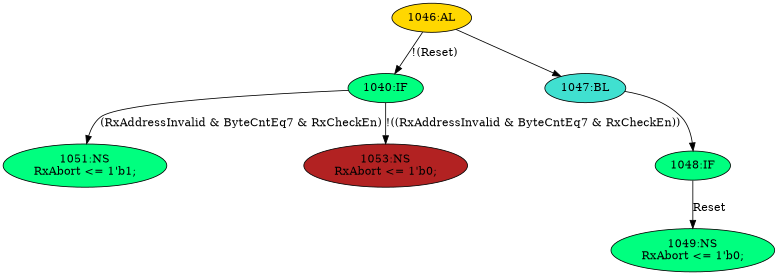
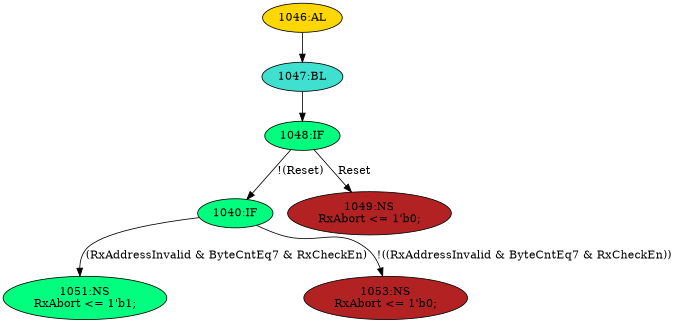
edge "1046:AL" -> "1040:IF": now "1048:IF" -> "1040:IF"
node "1049:NS RxAbort <= 1'b0;": fillcolor springgreen -> firebrick
